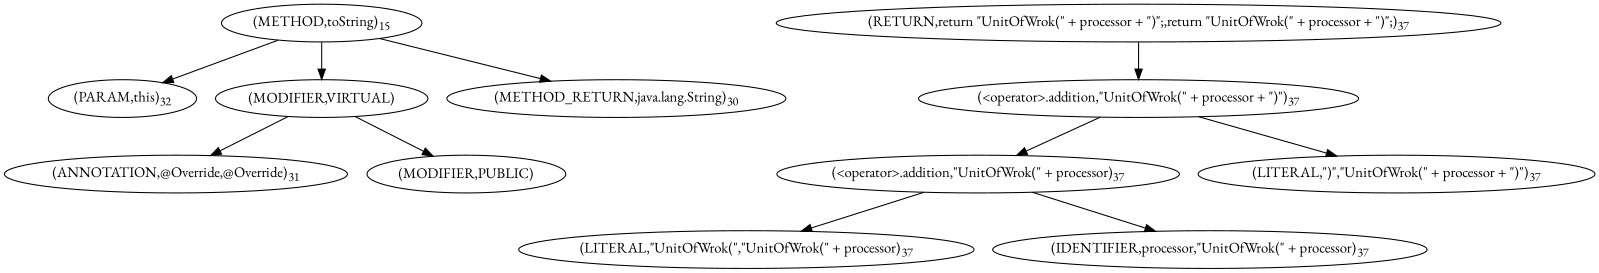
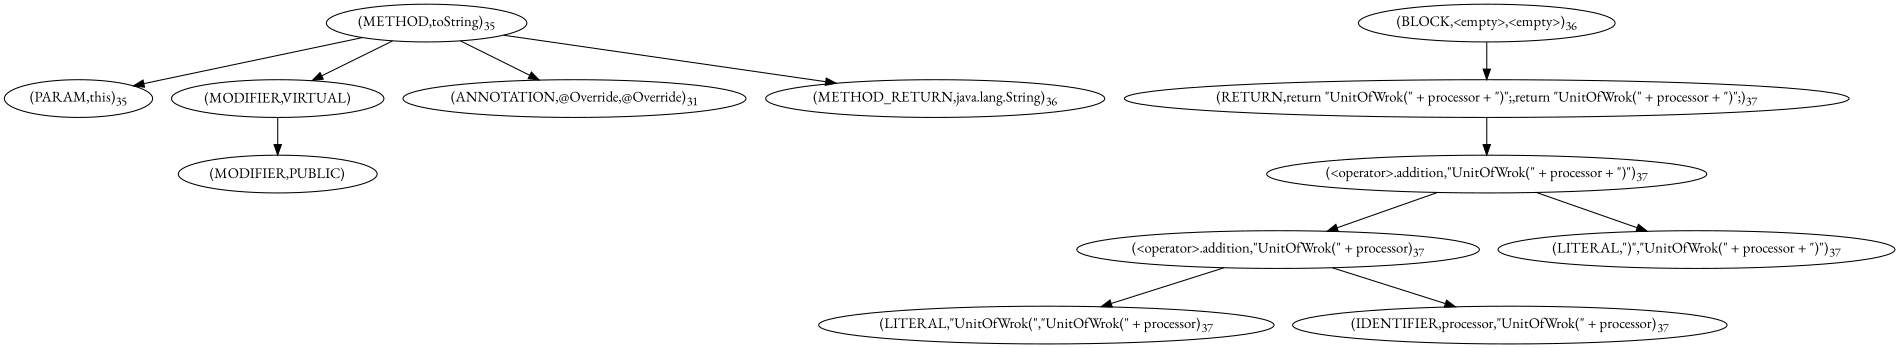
node "(METHOD,toString)": text "15" -> "35"
node "(BLOCK,<empty>,<empty>)": added
node "(PARAM,this)": text "32" -> "35"
node "(METHOD_RETURN,java.lang.String)": text "30" -> "36"
edge "(MODIFIER,VIRTUAL)" -> "(ANNOTATION,@Override,@Override)": now "(METHOD,toString)" -> "(ANNOTATION,@Override,@Override)"
